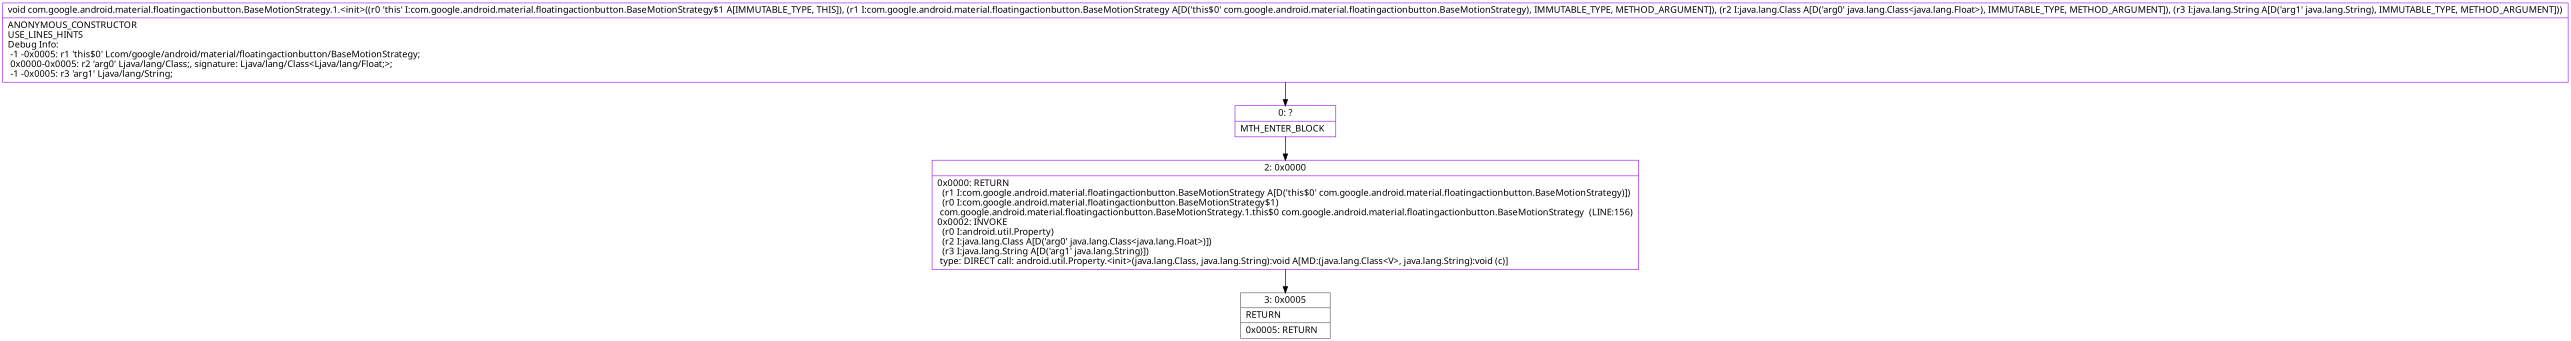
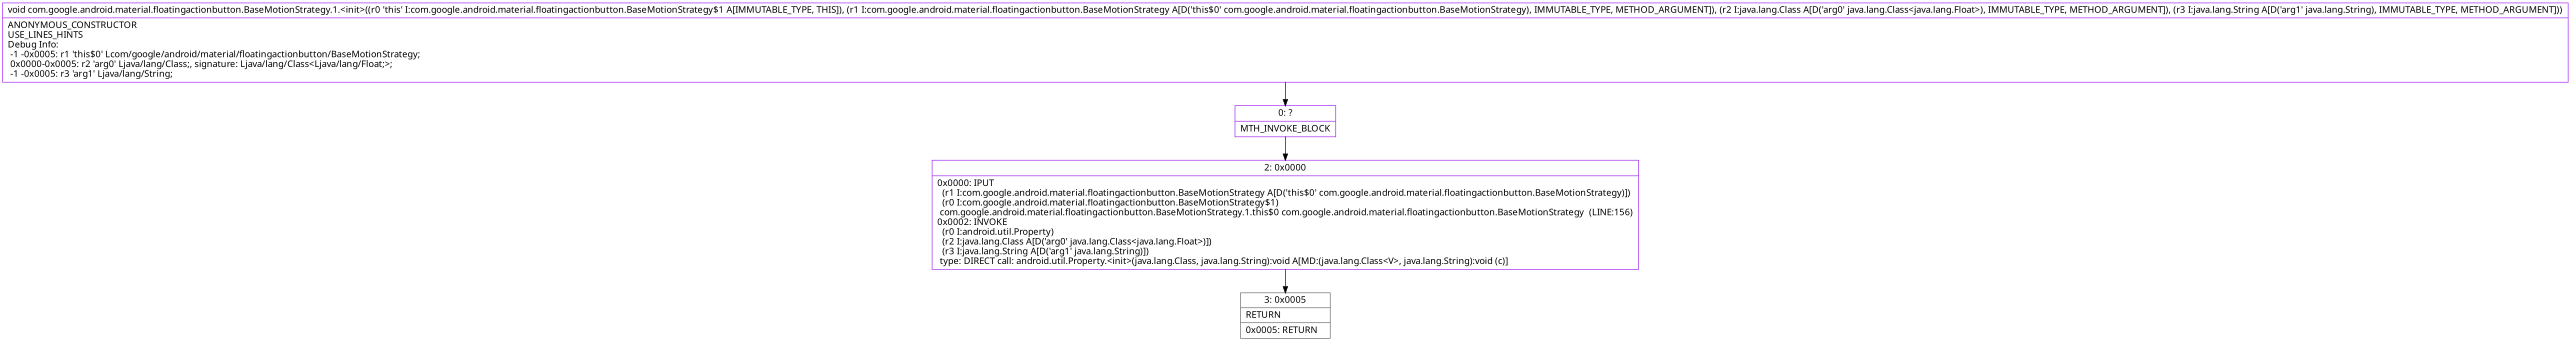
node "0: ?": text "MTH_ENTER_BLOCK" -> "MTH_INVOKE_BLOCK"
node "2: 0x0000": text "0x0000: RETURN" -> "0x0000: IPUT"
